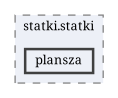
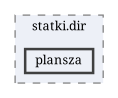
cluster "statki.statki": label "statki.statki" -> "statki.dir"
